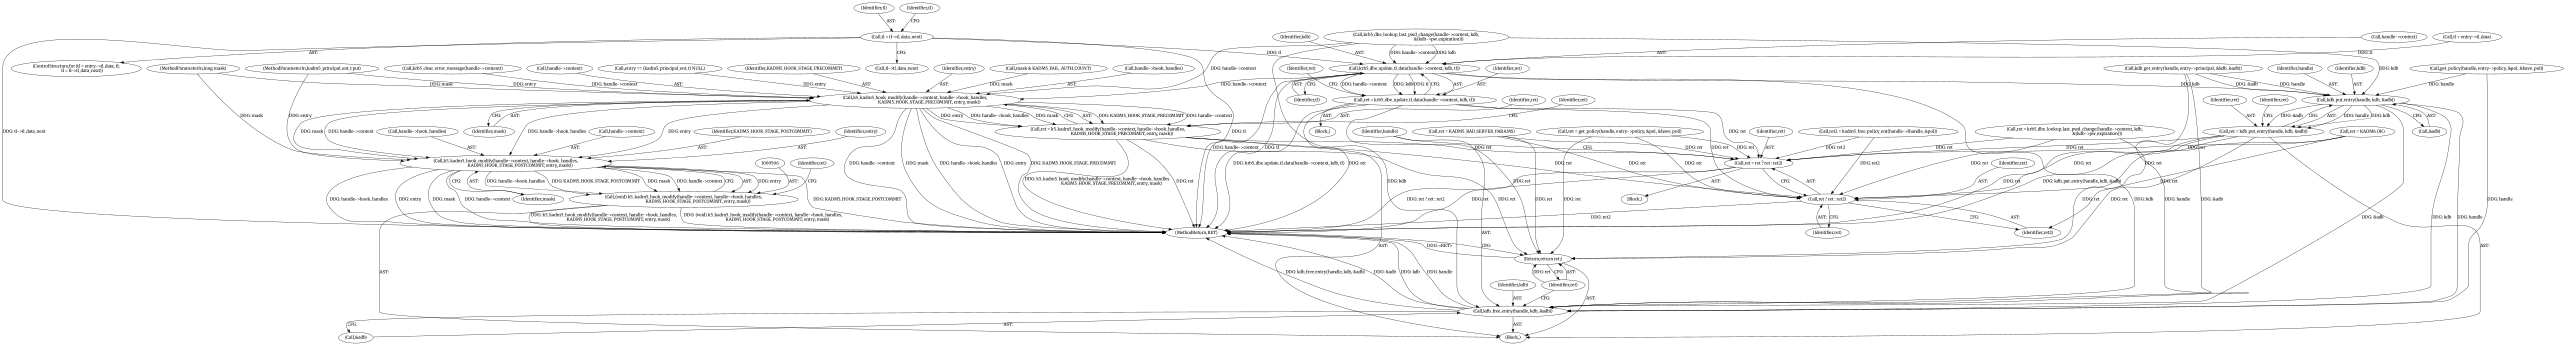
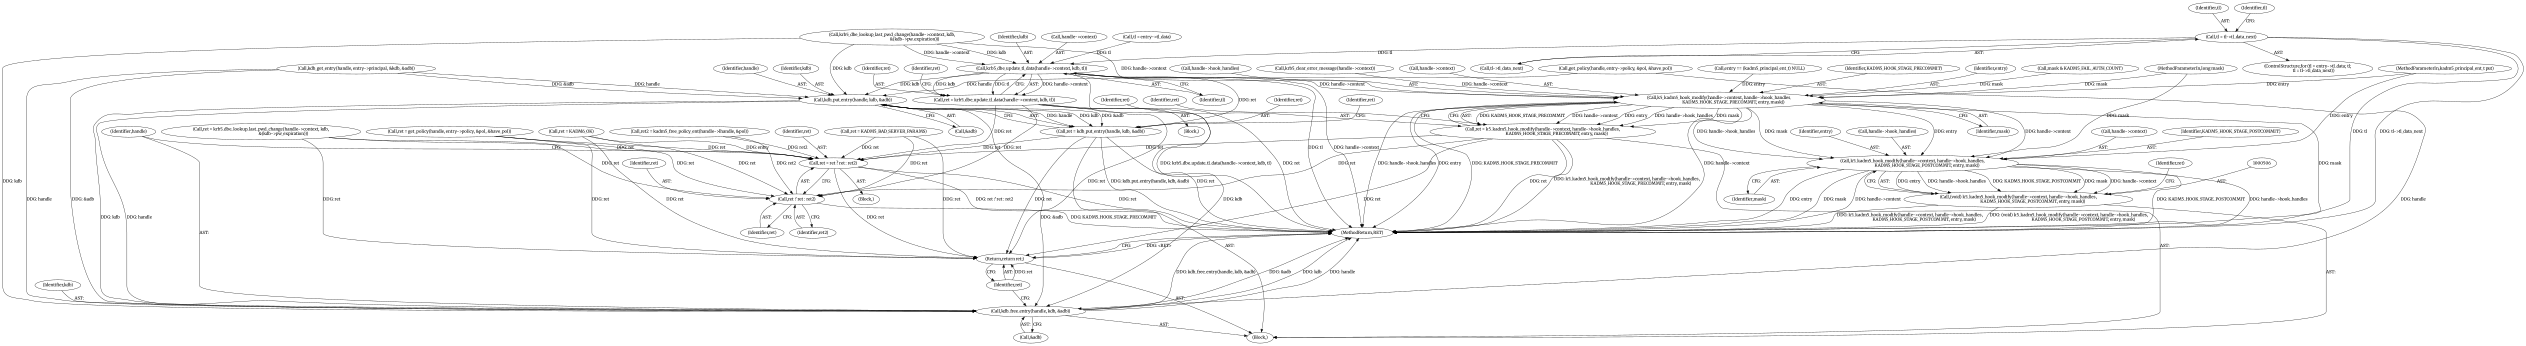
edge "(Call,tl->tl_data_next)" -> "(Call,tl = tl->tl_data_next)": added, label "AST:"
edge "(Call,ret = KADM6_OK)" -> "(Call,ret = ret ? ret : ret2)": label "DDG: ret" -> "DDG: entry"
edge "(Call,ret = kdb_put_entry(handle, kdb, &adb))" -> "(Call,ret ? ret : ret2)": now "(Call,ret = kdb_put_entry(handle, kdb, &adb))" -> "(Call,krb5_dbe_update_tl_data(handle->context, kdb, tl))"
edge "(Call,ret = KADM6_OK)" -> "(Identifier,ret2)": now "(Call,ret = KADM6_OK)" -> "(Return,return ret;)"
edge "(Call,ret ? ret : ret2)" -> "(MethodReturn,RET)": label "DDG: ret2" -> "DDG: KADM5_HOOK_STAGE_PRECOMMIT"
edge "(Call,ret = ret ? ret : ret2)" -> "(Return,return ret;)": added, label "DDG: ret"
